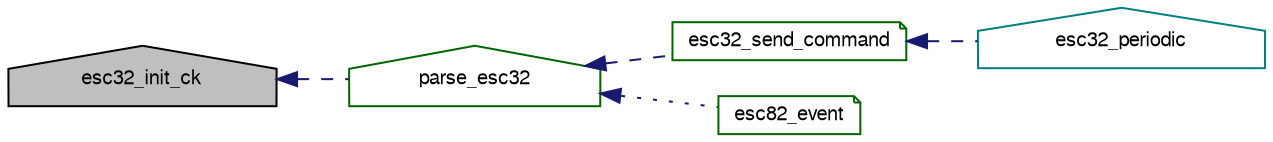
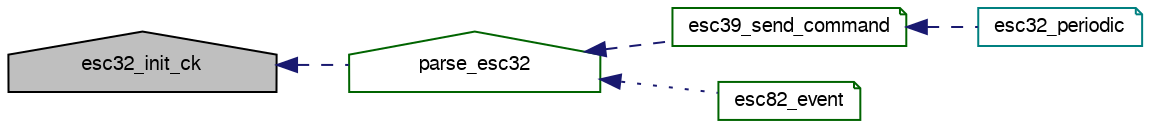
node "esc32_send_command": label "esc32_send_command" -> "esc39_send_command"
node "esc32_periodic": shape house -> note
